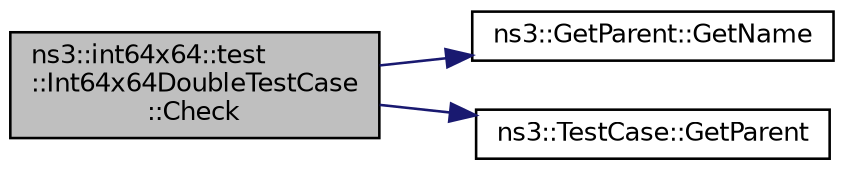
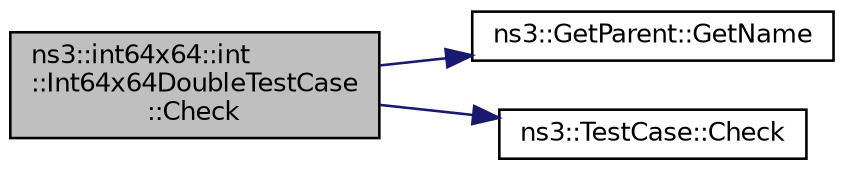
node "ns3::int64x64::test ::Int64x64DoubleTestCase ::Check": label "ns3::int64x64::test ::Int64x64DoubleTestCase ::Check" -> "ns3::int64x64::int ::Int64x64DoubleTestCase ::Check"
node "ns3::TestCase::GetParent": label "ns3::TestCase::GetParent" -> "ns3::TestCase::Check"
